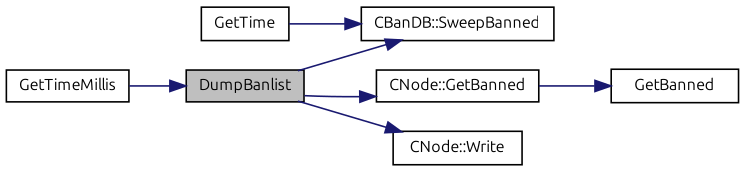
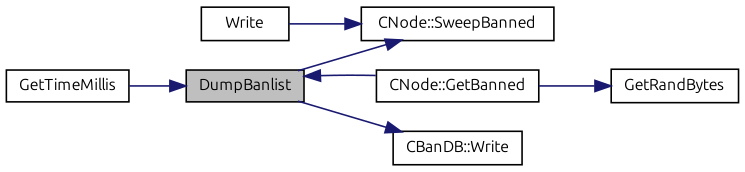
node "GetTime": label "GetTime" -> "Write"
node "CBanDB::SweepBanned": label "CBanDB::SweepBanned" -> "CNode::SweepBanned"
node "GetBanned": label "GetBanned" -> "GetRandBytes"
edge "DumpBanlist" -> "CNode::GetBanned": reversed
node "CNode::Write": label "CNode::Write" -> "CBanDB::Write"
